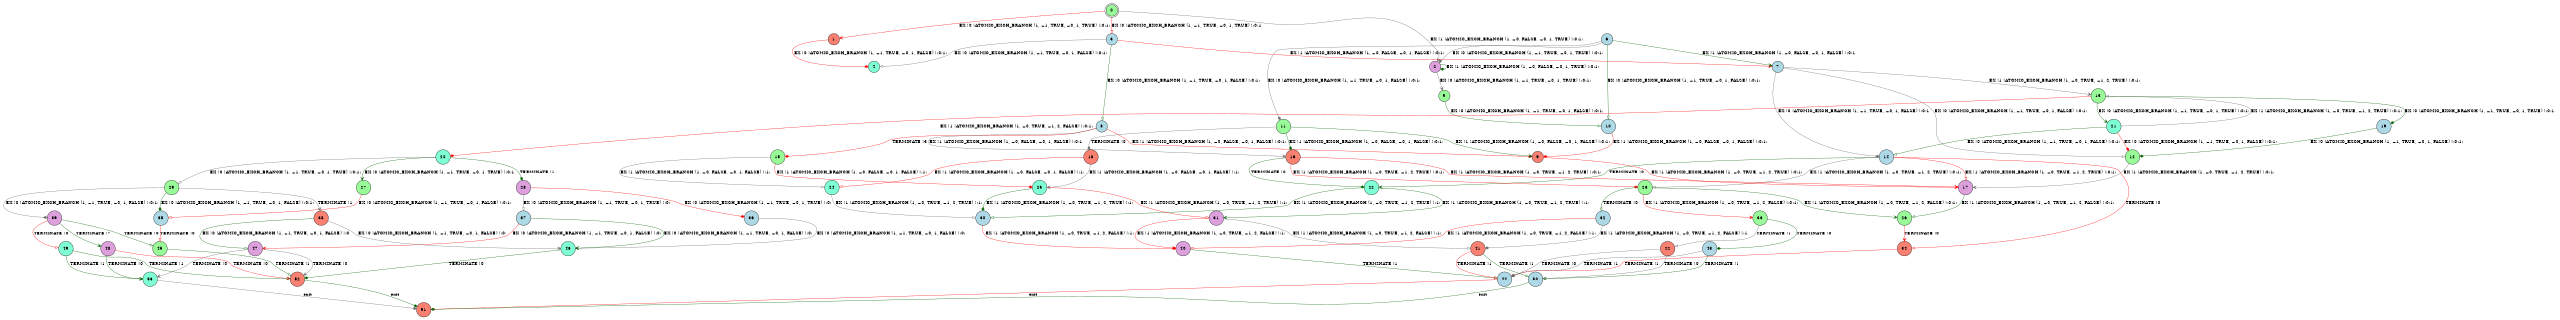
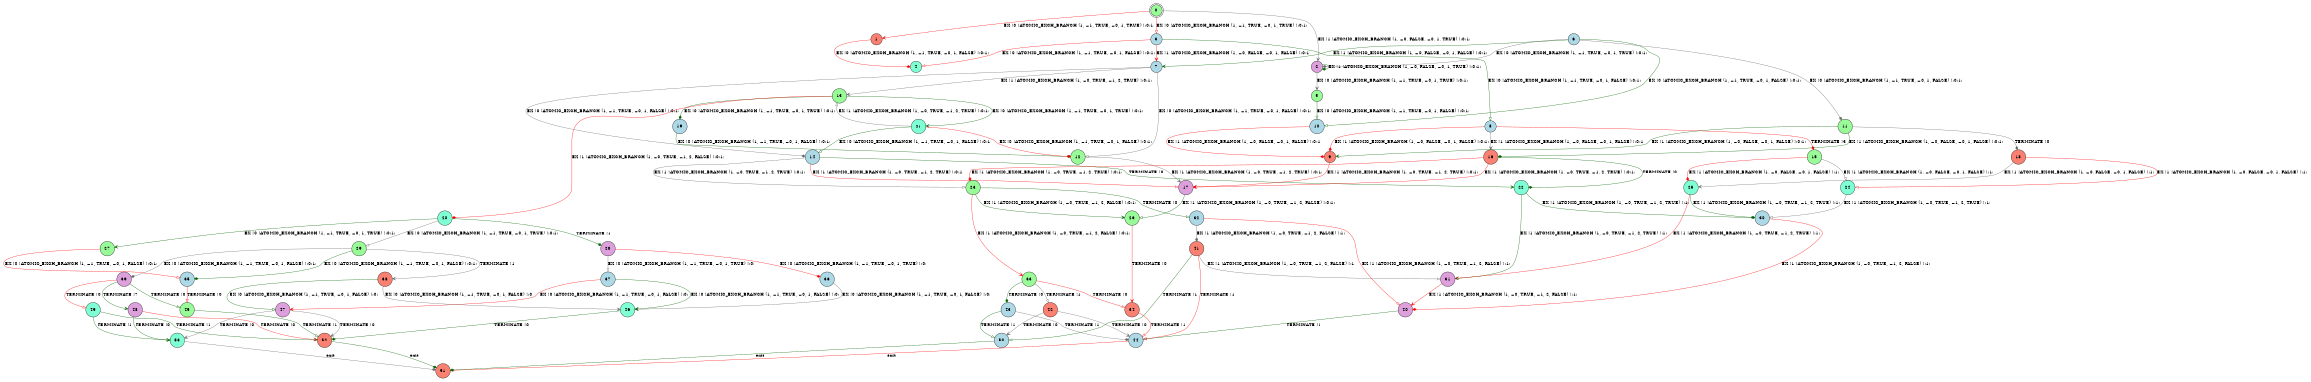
edge "3" -> "4": color gray40 -> red
edge "14" -> "34": now "33" -> "34"
edge "31" -> "41": reversed
